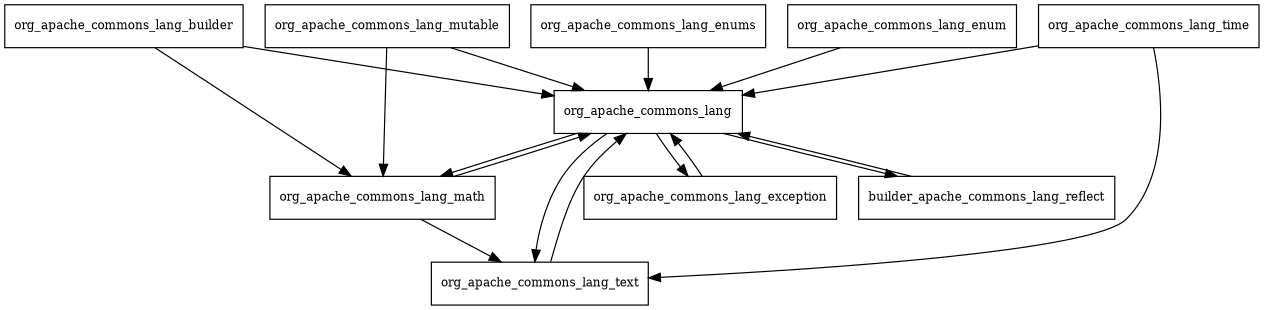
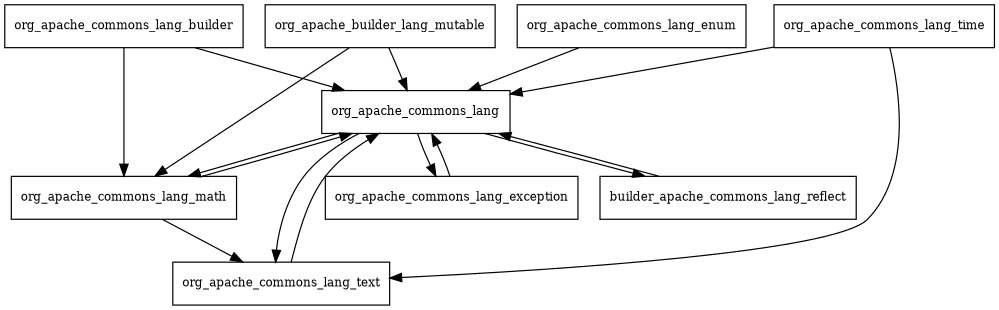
node "org_apache_commons_lang_mutable": label "org_apache_commons_lang_mutable" -> "org_apache_builder_lang_mutable"
node "org_apache_commons_lang_enums": removed
